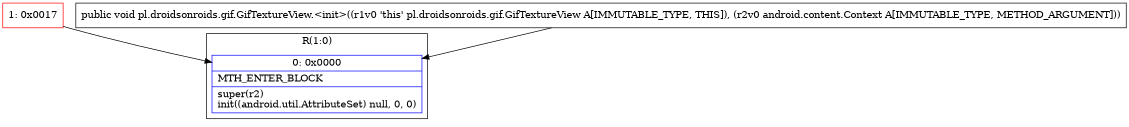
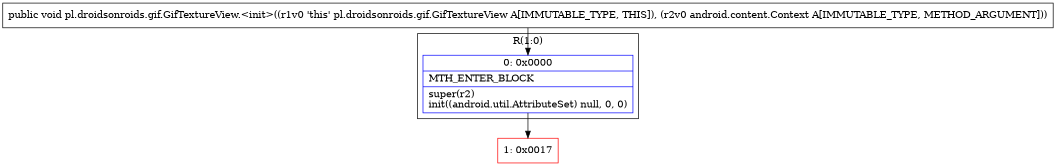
edge "1: 0x0017" -> "0: 0x0000": reversed
